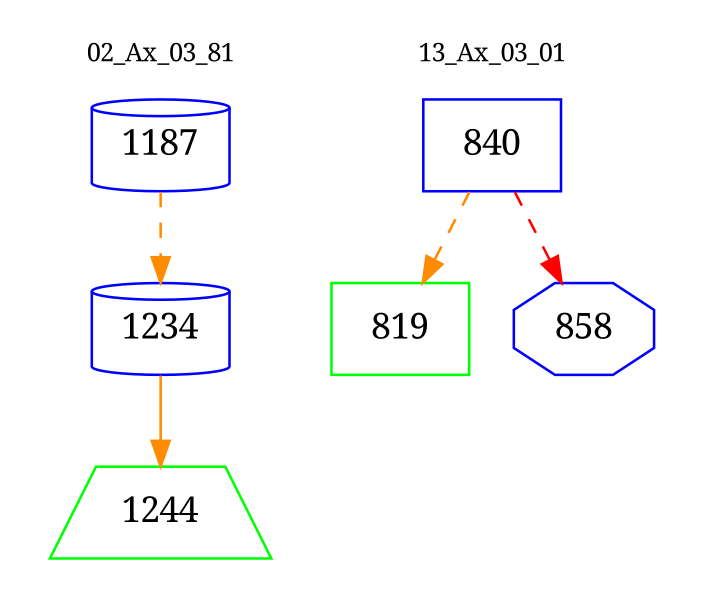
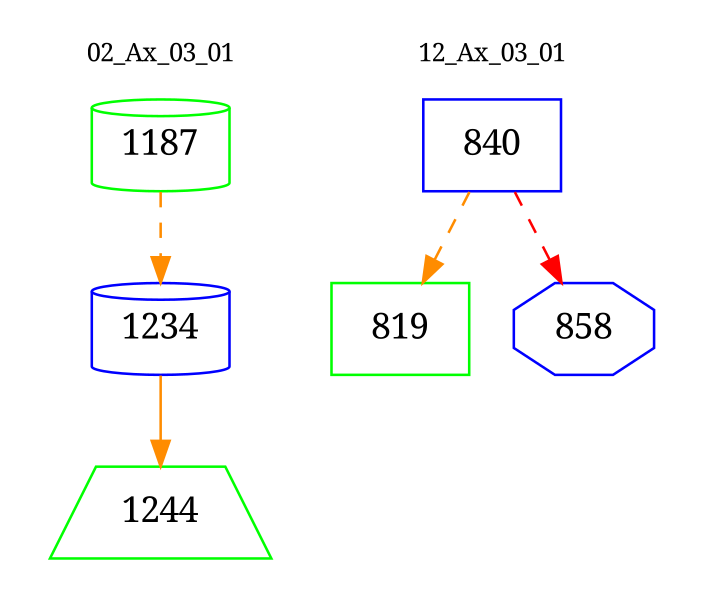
cluster "02_Ax_03_81": label "02_Ax_03_81" -> "02_Ax_03_01"
cluster "13_Ax_03_01": label "13_Ax_03_01" -> "12_Ax_03_01"
node "1187": color blue -> green
